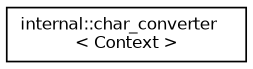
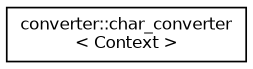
node "internal::char_converter < Context >": label "internal::char_converter < Context >" -> "converter::char_converter < Context >"
